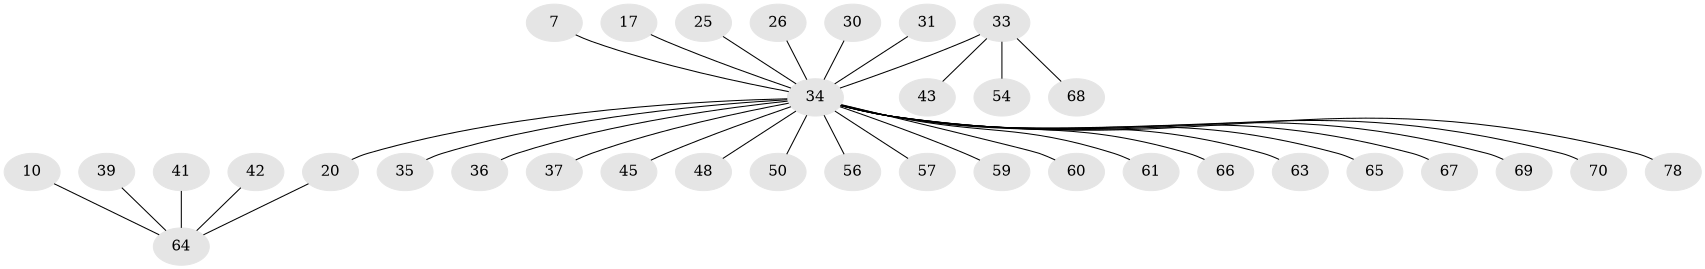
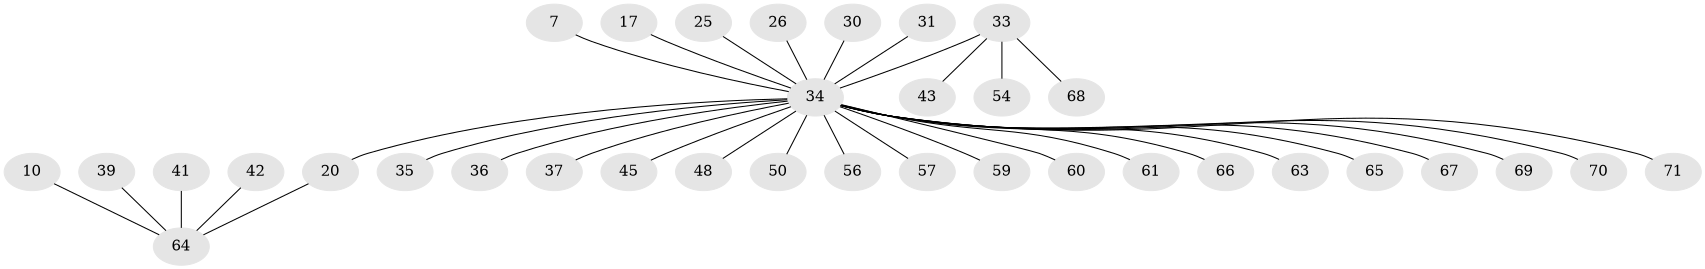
node "78": label "78" -> "71"
